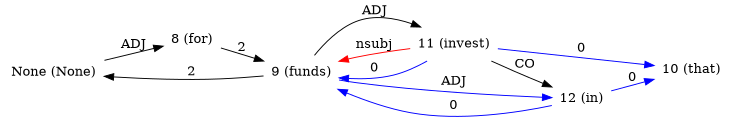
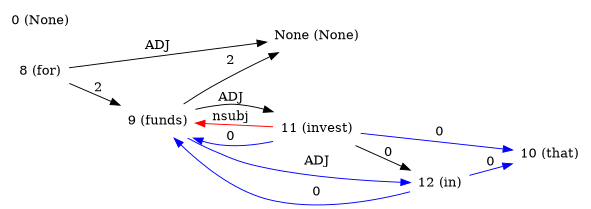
node "0 (None)": added
edge "None (None)" -> "8 (for)": reversed
edge "11 (invest)" -> "12 (in)": label "CO" -> "0"
